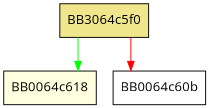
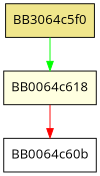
edge "BB3064c5f0" -> "BB0064c60b": now "BB0064c618" -> "BB0064c60b"
